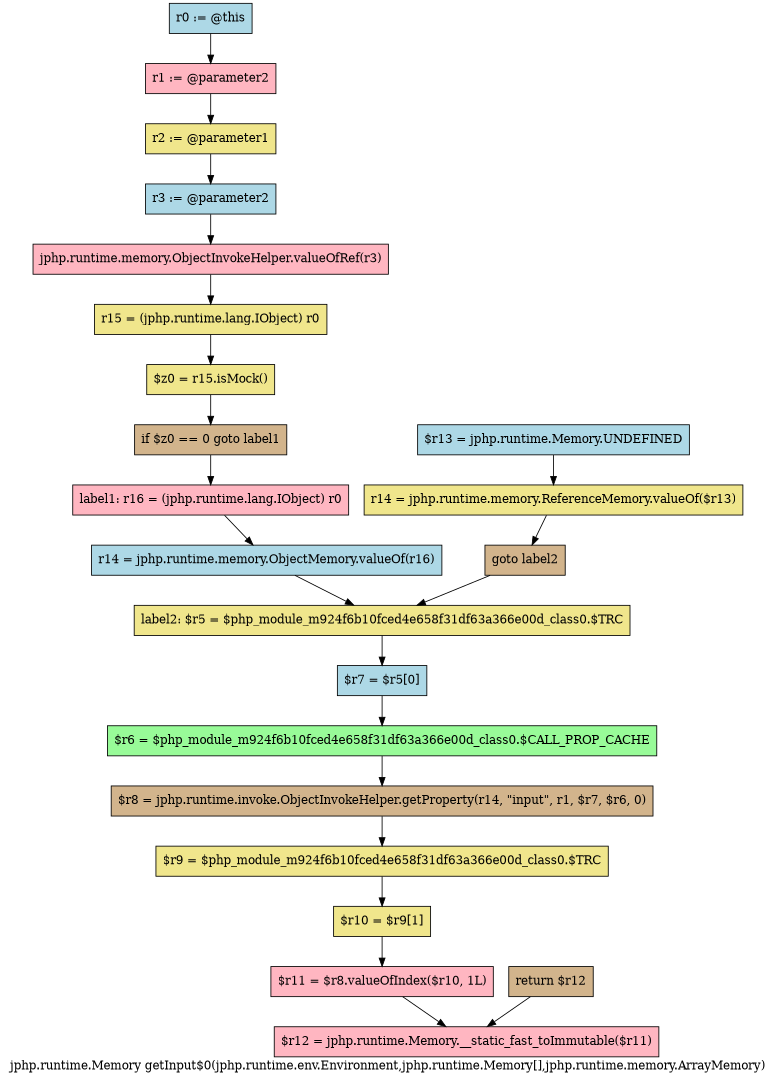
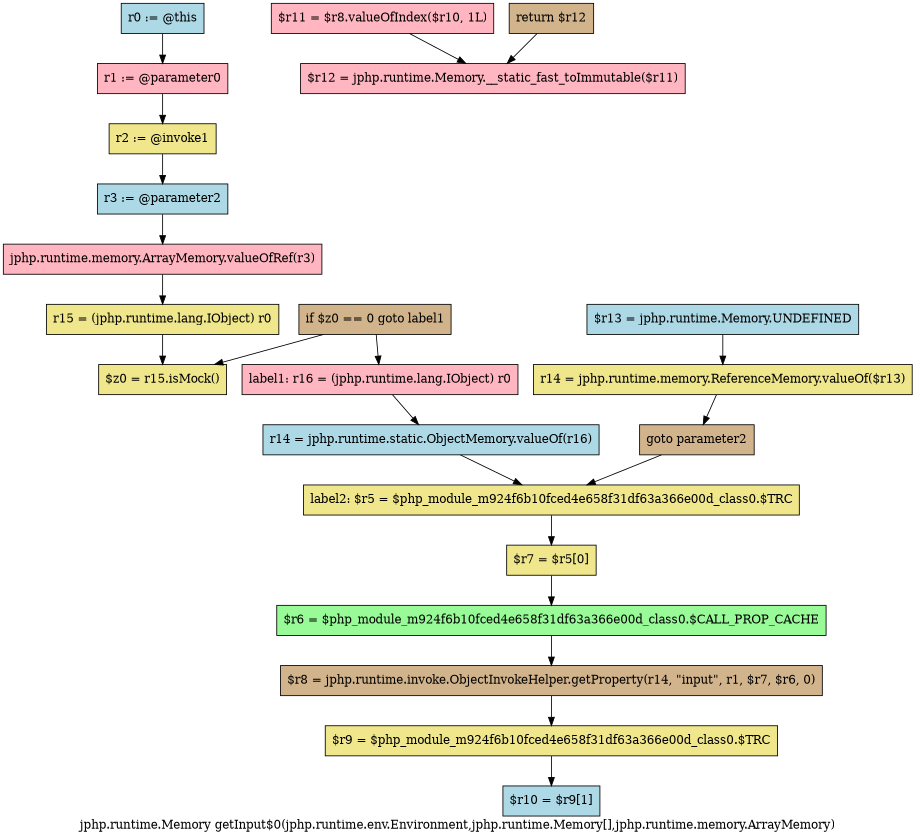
node "r1 := @parameter2": label "r1 := @parameter2" -> "r1 := @parameter0"
node "r2 := @parameter1": label "r2 := @parameter1" -> "r2 := @invoke1"
node "jphp.runtime.memory.ObjectInvokeHelper.valueOfRef(r3)": label "jphp.runtime.memory.ObjectInvokeHelper.valueOfRef(r3)" -> "jphp.runtime.memory.ArrayMemory.valueOfRef(r3)"
edge "$z0 = r15.isMock()" -> "if $z0 == 0 goto label1": reversed
node "r14 = jphp.runtime.memory.ObjectMemory.valueOf(r16)": label "r14 = jphp.runtime.memory.ObjectMemory.valueOf(r16)" -> "r14 = jphp.runtime.static.ObjectMemory.valueOf(r16)"
node "goto label2": label "goto label2" -> "goto parameter2"
node "$r7 = $r5[0]": fillcolor lightblue -> khaki
node "$r10 = $r9[1]": fillcolor khaki -> lightblue
edge "$r10 = $r9[1]" -> "$r11 = $r8.valueOfIndex($r10, 1L)": removed
